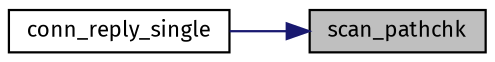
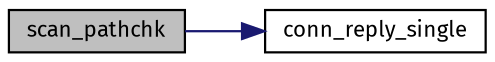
edge "conn_reply_single" -> "scan_pathchk": reversed
